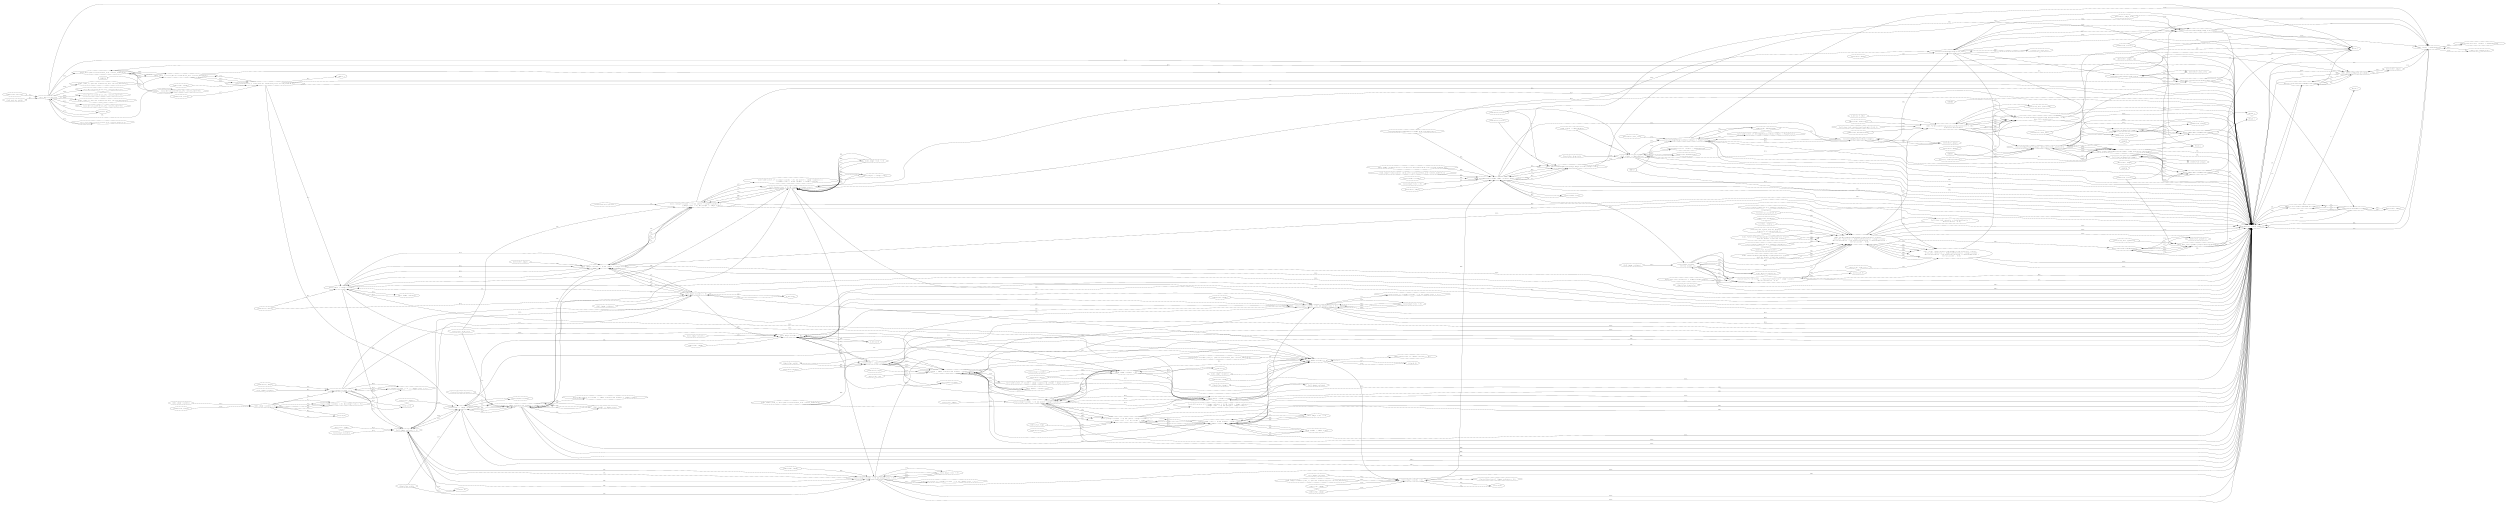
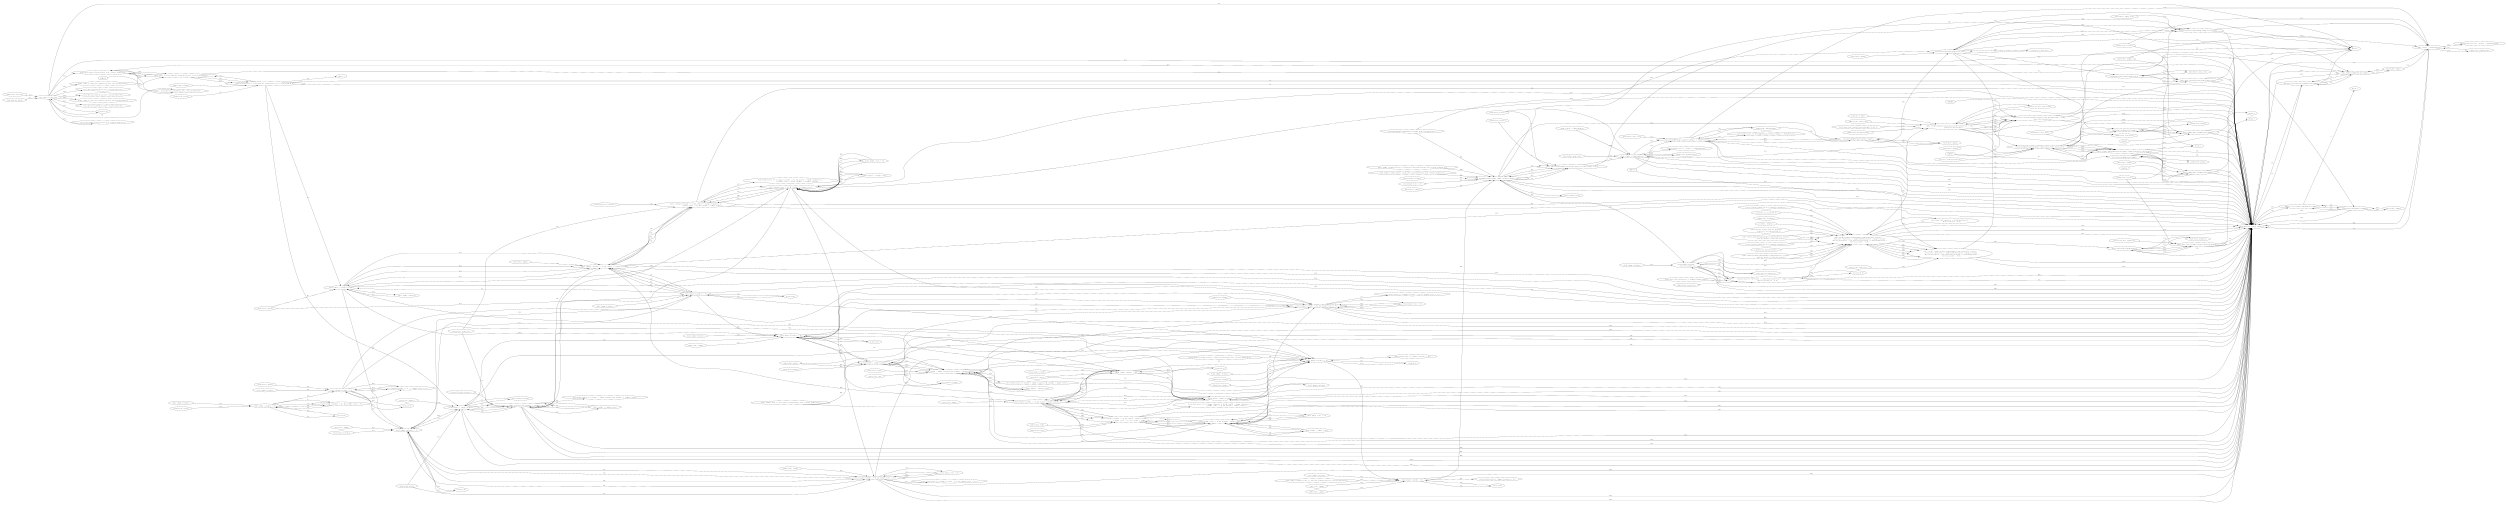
edge "(Call,(width < image->columns) && (height < image->rows))" -> "(Call,(image->columns != 0) && (width < image->columns))": now "(Call,(image->columns != 0) && (width >= image->columns))" -> "(Call,(image->columns != 0) && (width < image->columns))"
